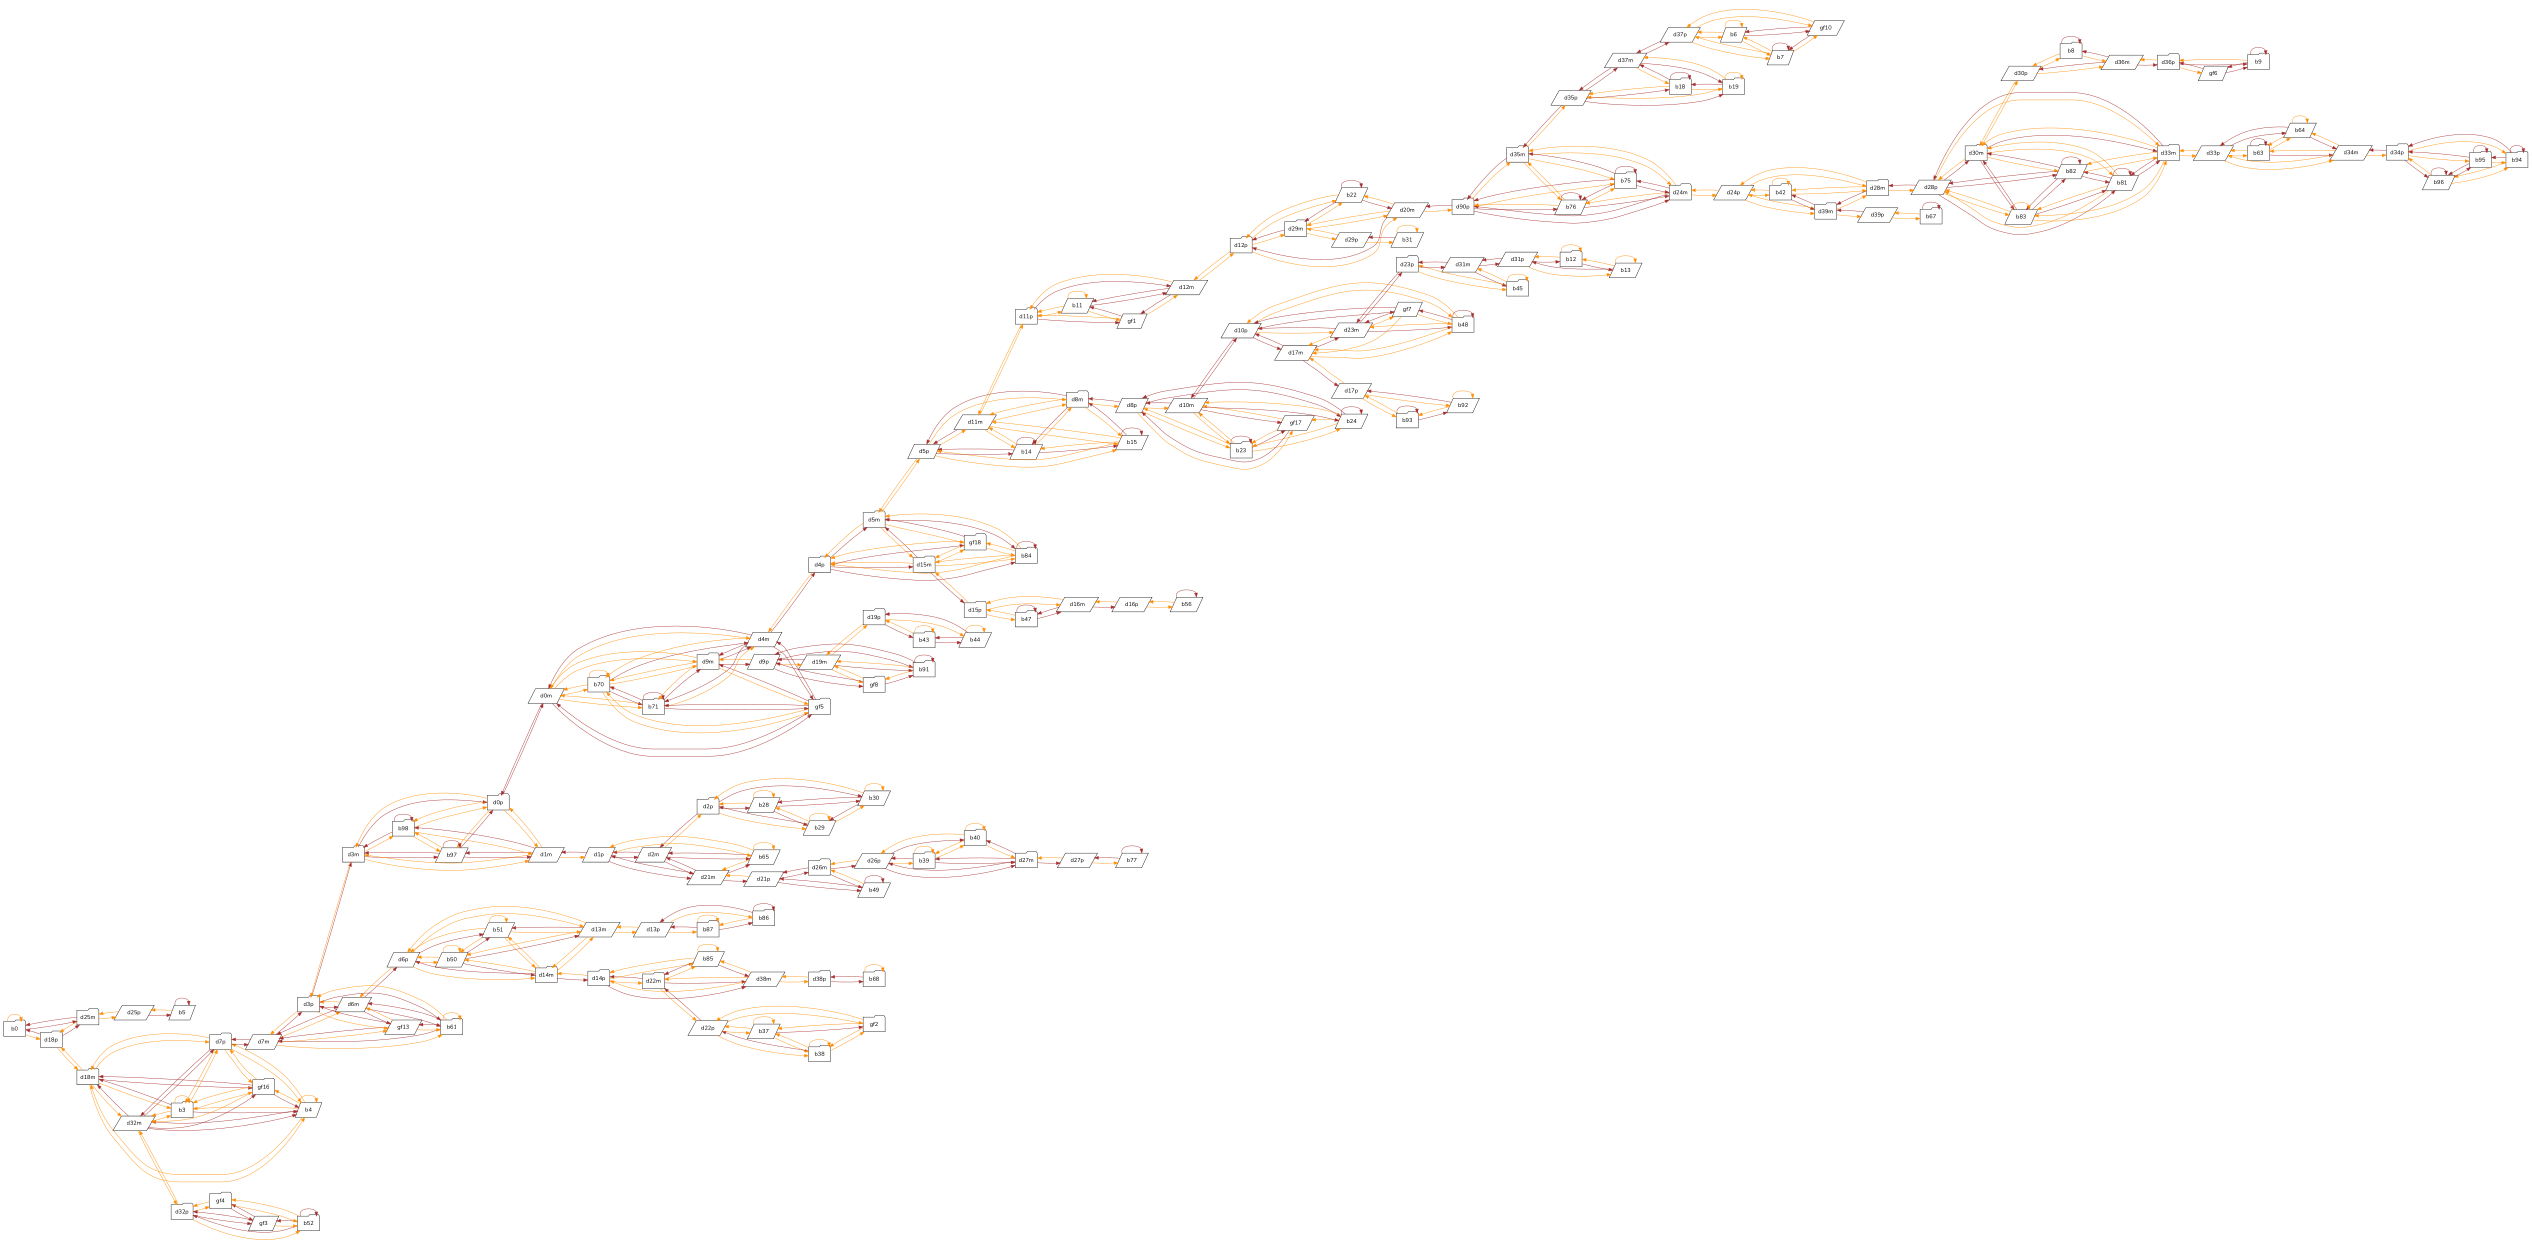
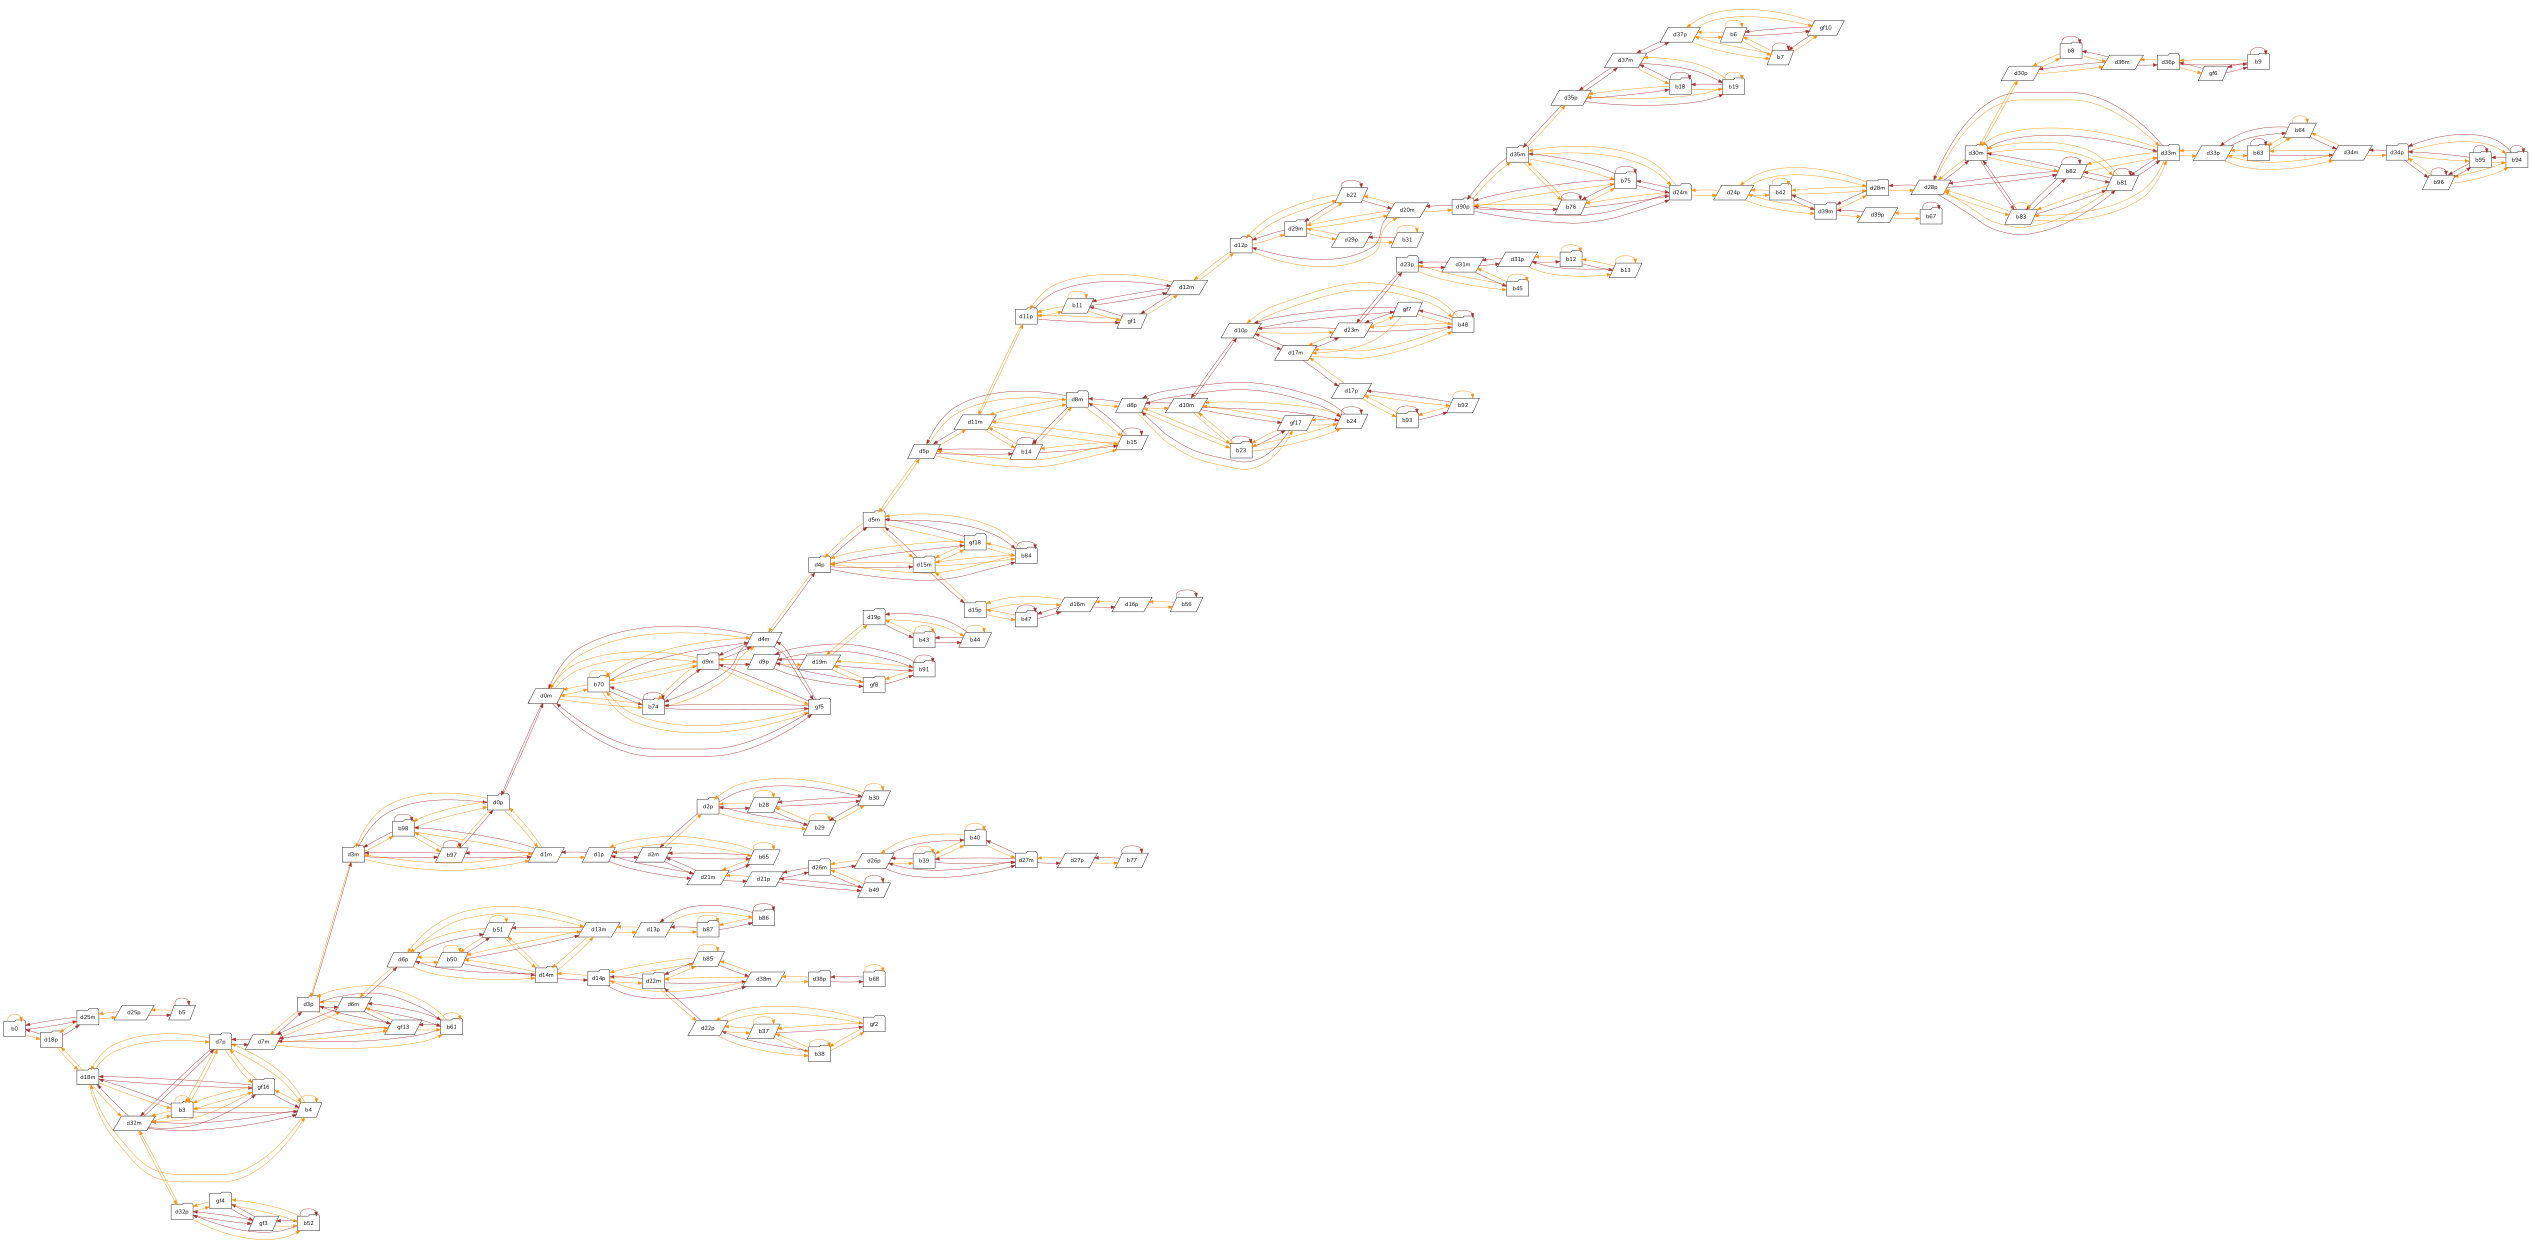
edge "gf17" -> "b24": added
node "b71": label "b71" -> "b74"
